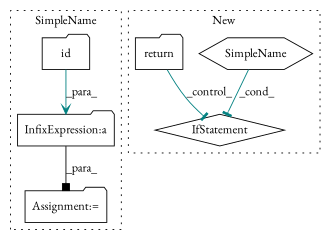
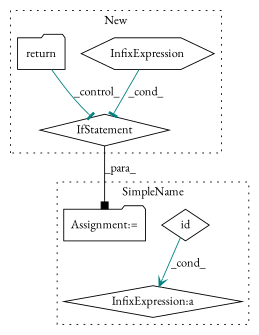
node "id": shape folder -> diamond
node "SimpleName": label "SimpleName" -> "InfixExpression"
edge "id" -> "InfixExpression:a": label "_para_" -> "_cond_"
node "InfixExpression:a": shape folder -> diamond
edge "InfixExpression:a" -> "Assignment:=": now "IfStatement" -> "Assignment:="
